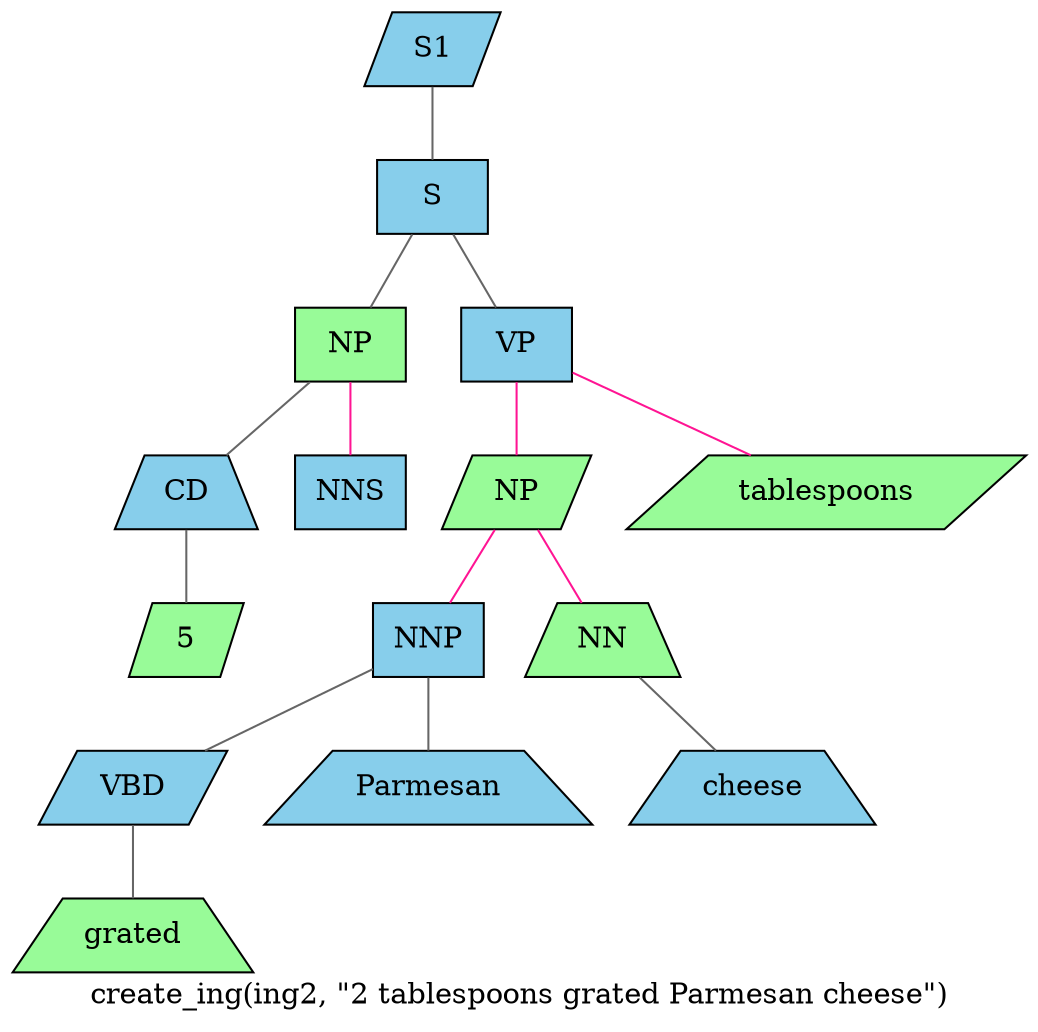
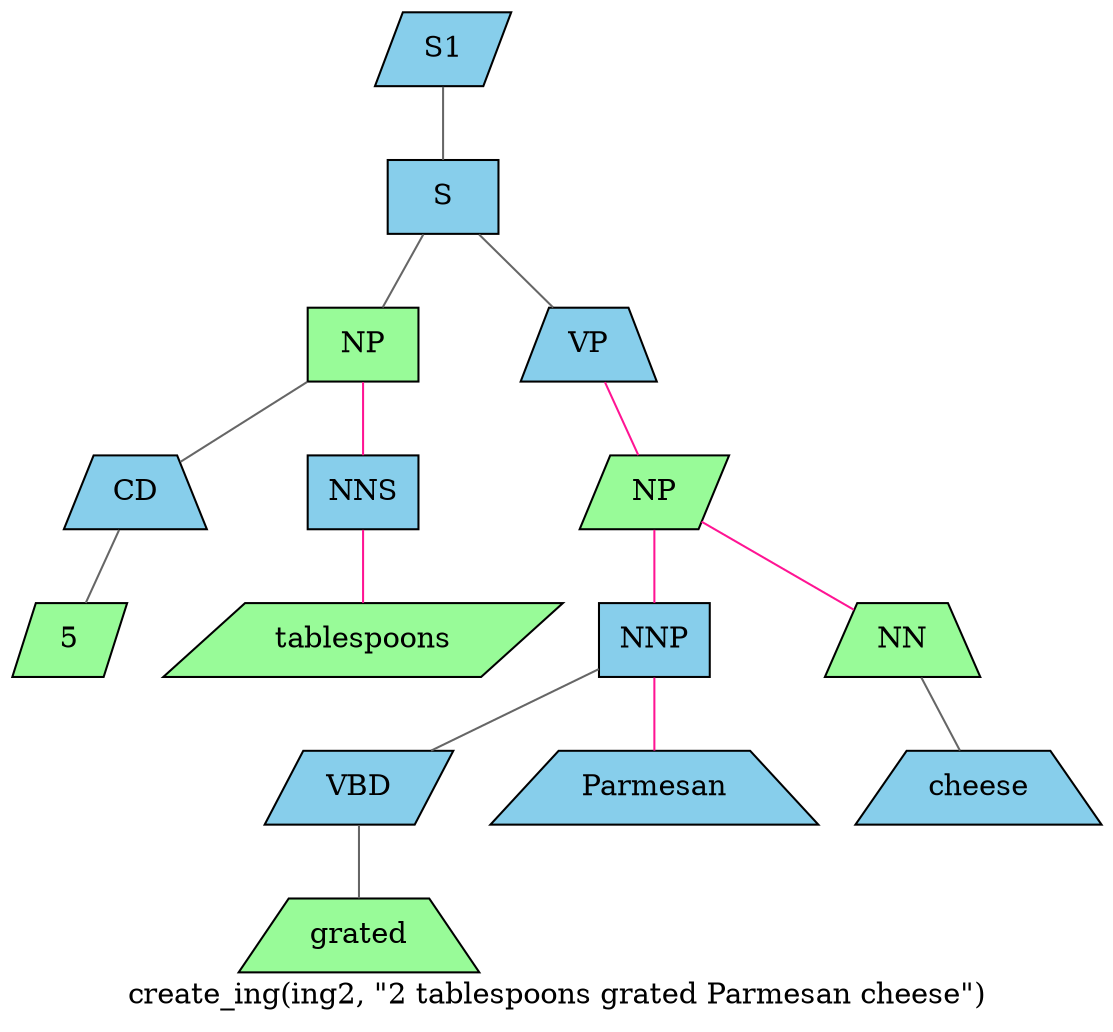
node "VP": shape box -> trapezium
edge "VP" -- "tablespoons": now "NNS" -- "tablespoons"
edge "NNP" -- "Parmesan": color gray40 -> deeppink
